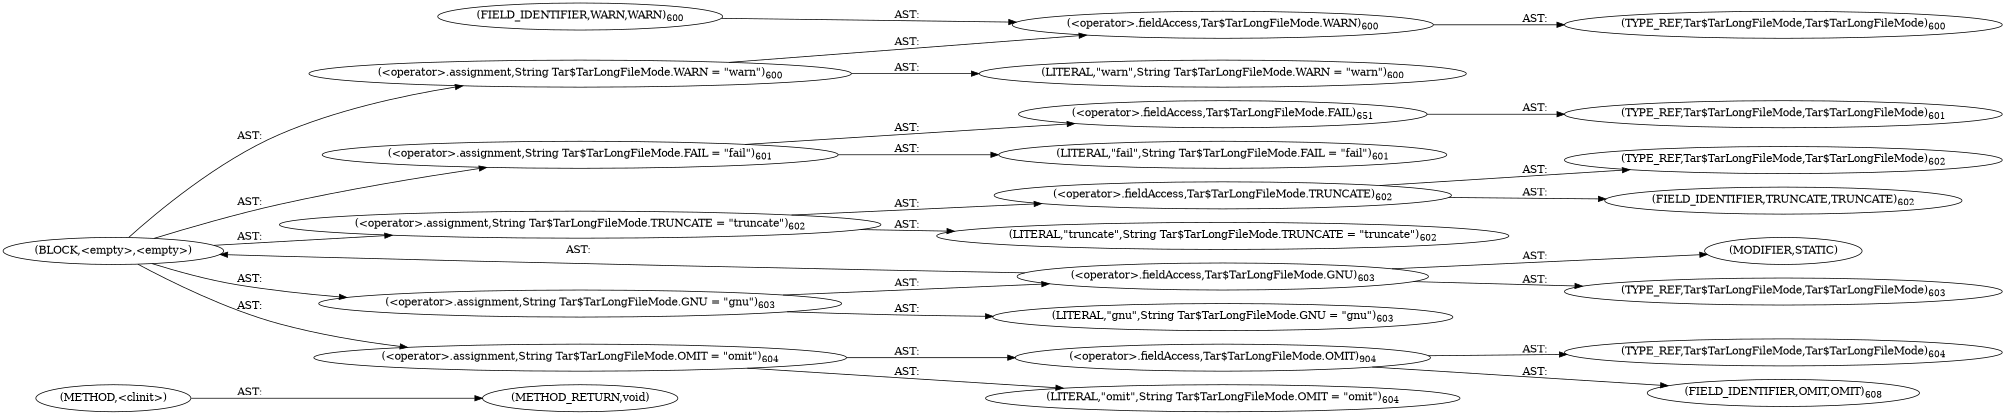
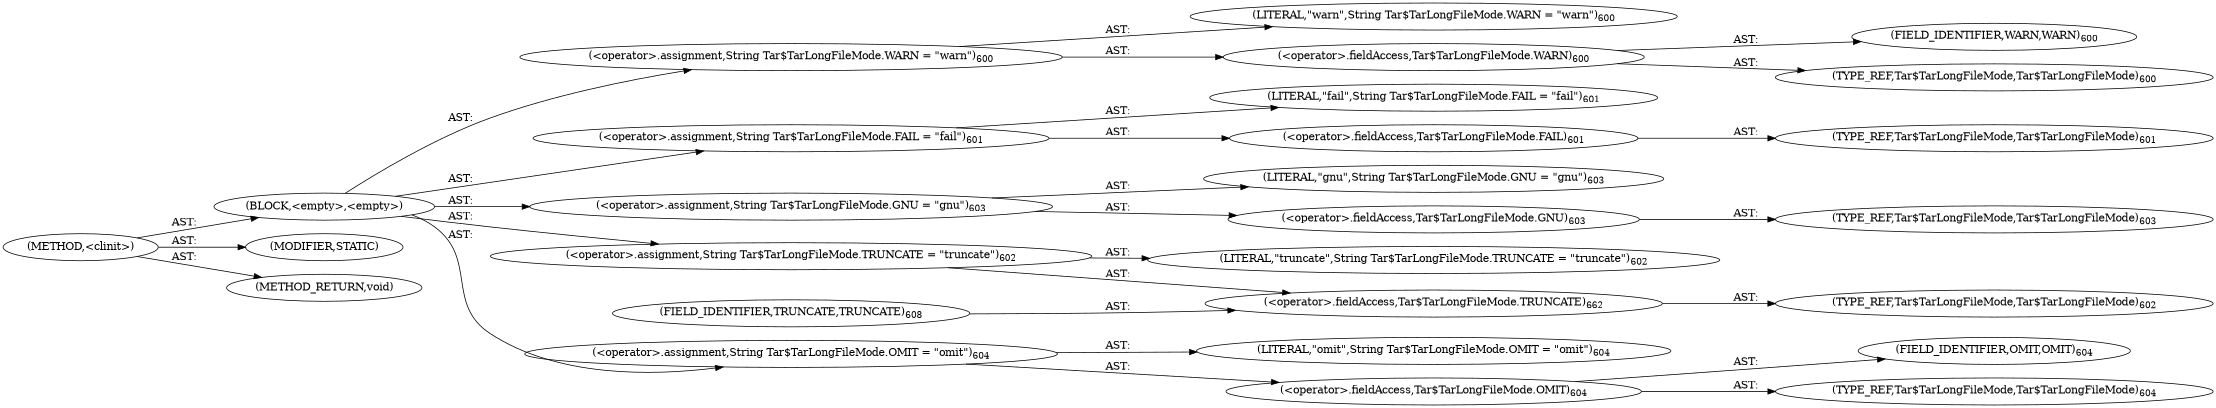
edge "(FIELD_IDENTIFIER,WARN,WARN)" -> "(<operator>.fieldAccess,Tar$TarLongFileMode.WARN)": reversed
node "(<operator>.fieldAccess,Tar$TarLongFileMode.FAIL)": text "651" -> "601"
node "(<operator>.fieldAccess,Tar$TarLongFileMode.TRUNCATE)": text "602" -> "662"
edge "(<operator>.fieldAccess,Tar$TarLongFileMode.TRUNCATE)" -> "(FIELD_IDENTIFIER,TRUNCATE,TRUNCATE)": reversed
node "(FIELD_IDENTIFIER,TRUNCATE,TRUNCATE)": text "602" -> "608"
edge "(<operator>.fieldAccess,Tar$TarLongFileMode.GNU)" -> "(MODIFIER,STATIC)": now "(METHOD,<clinit>)" -> "(MODIFIER,STATIC)"
edge "(<operator>.fieldAccess,Tar$TarLongFileMode.GNU)" -> "(BLOCK,<empty>,<empty>)": now "(METHOD,<clinit>)" -> "(BLOCK,<empty>,<empty>)"
node "(<operator>.fieldAccess,Tar$TarLongFileMode.OMIT)": text "904" -> "604"
node "(FIELD_IDENTIFIER,OMIT,OMIT)": text "608" -> "604"
